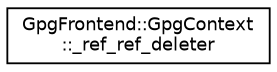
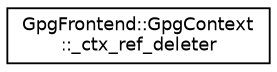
node "GpgFrontend::GpgContext ::_ref_ref_deleter": label "GpgFrontend::GpgContext ::_ref_ref_deleter" -> "GpgFrontend::GpgContext ::_ctx_ref_deleter"
